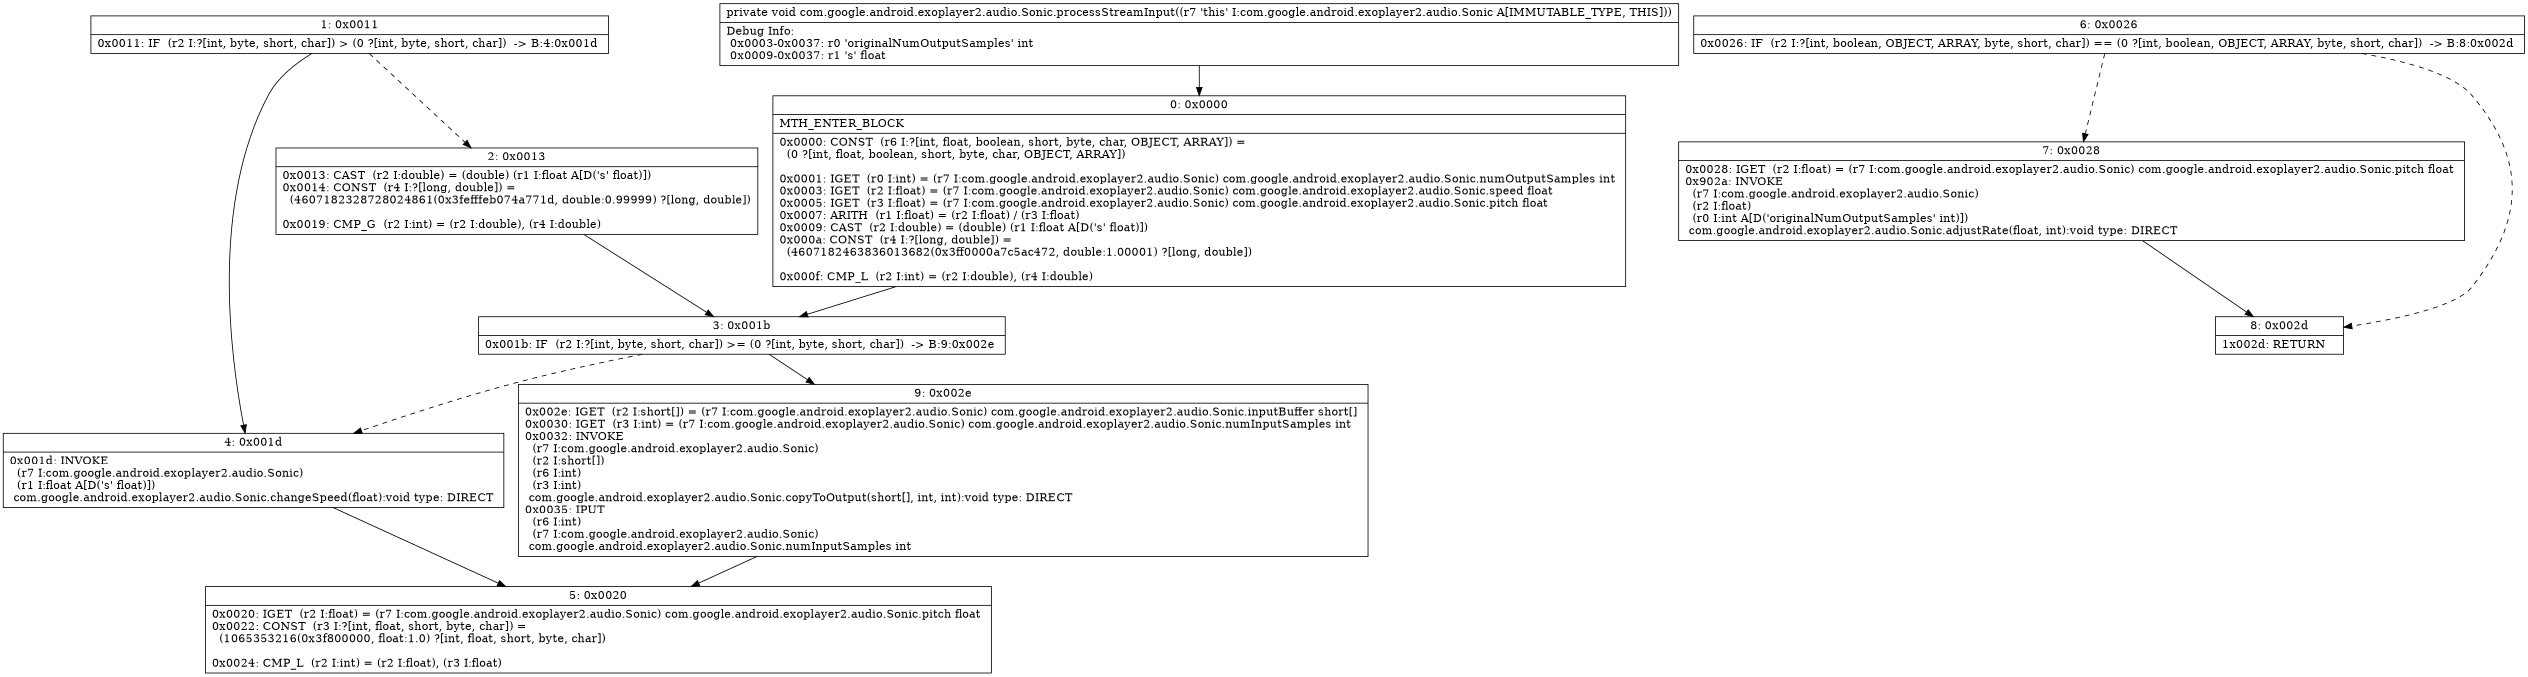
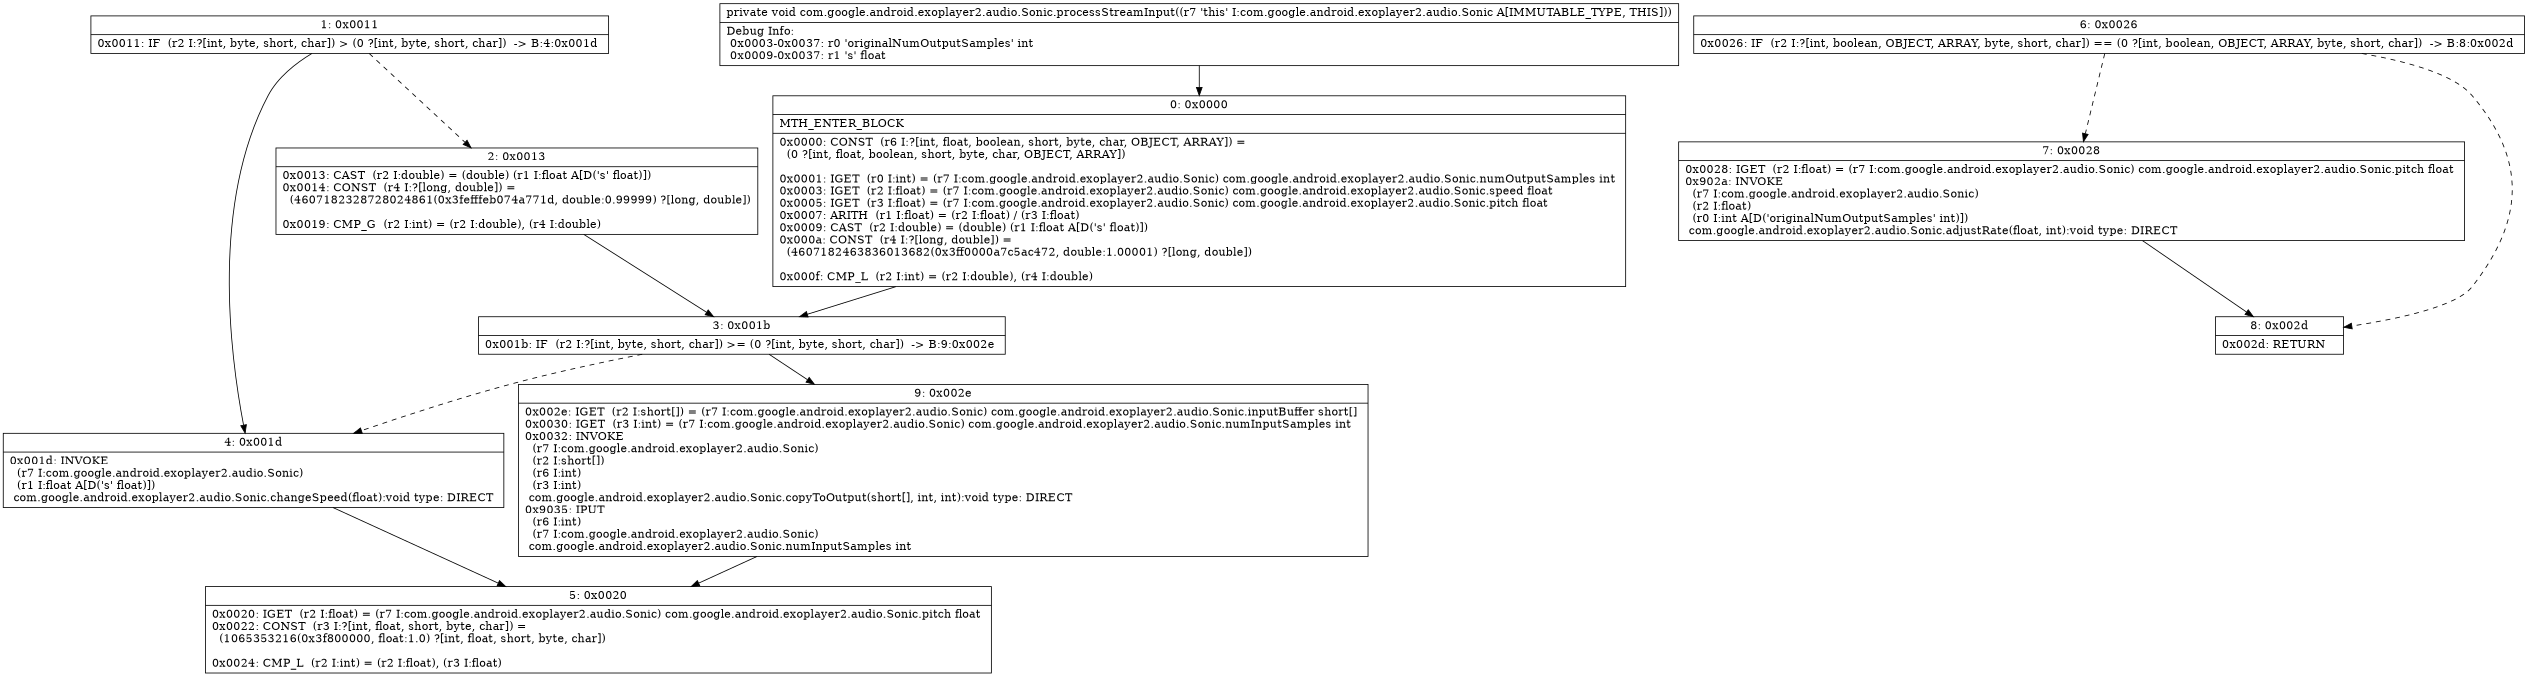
node "8: 0x002d": text "1x002d: RETURN" -> "0x002d: RETURN"
node "9: 0x002e": text "0x0035: IPUT" -> "0x9035: IPUT"
